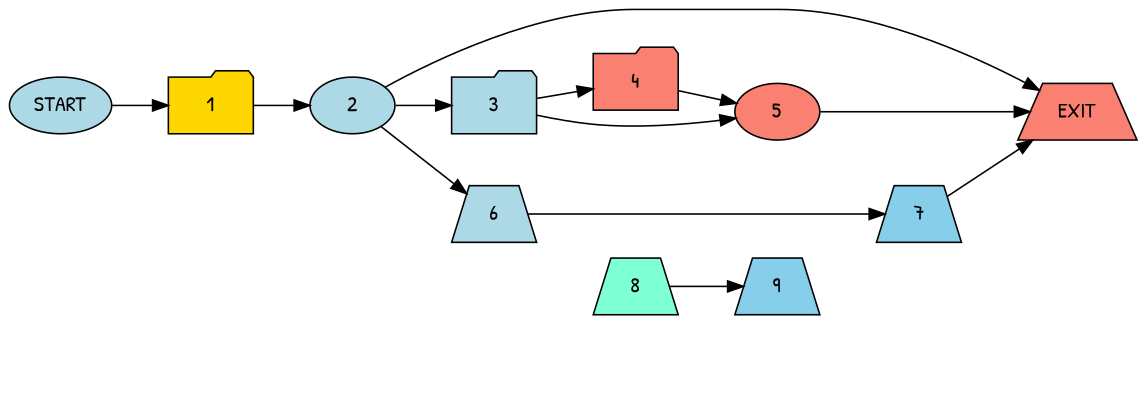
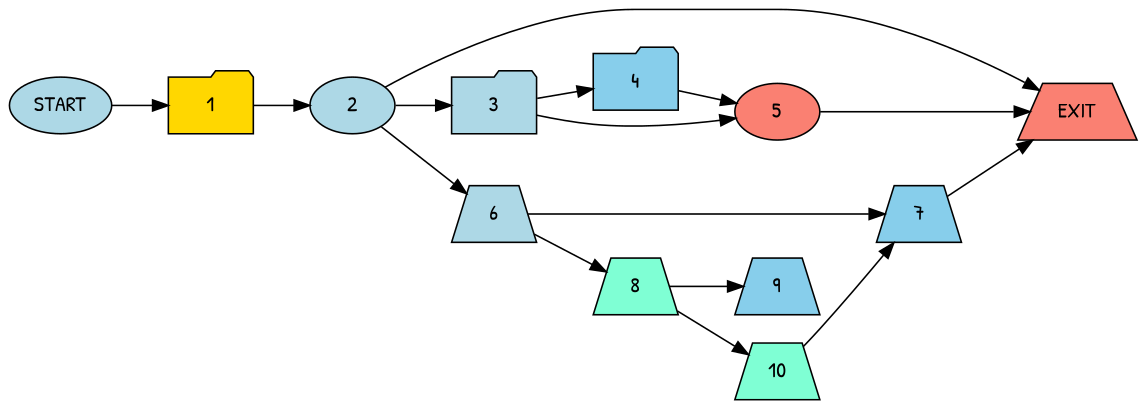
node "4": fillcolor salmon -> skyblue
edge "6" -> "8": added
node "10": added
